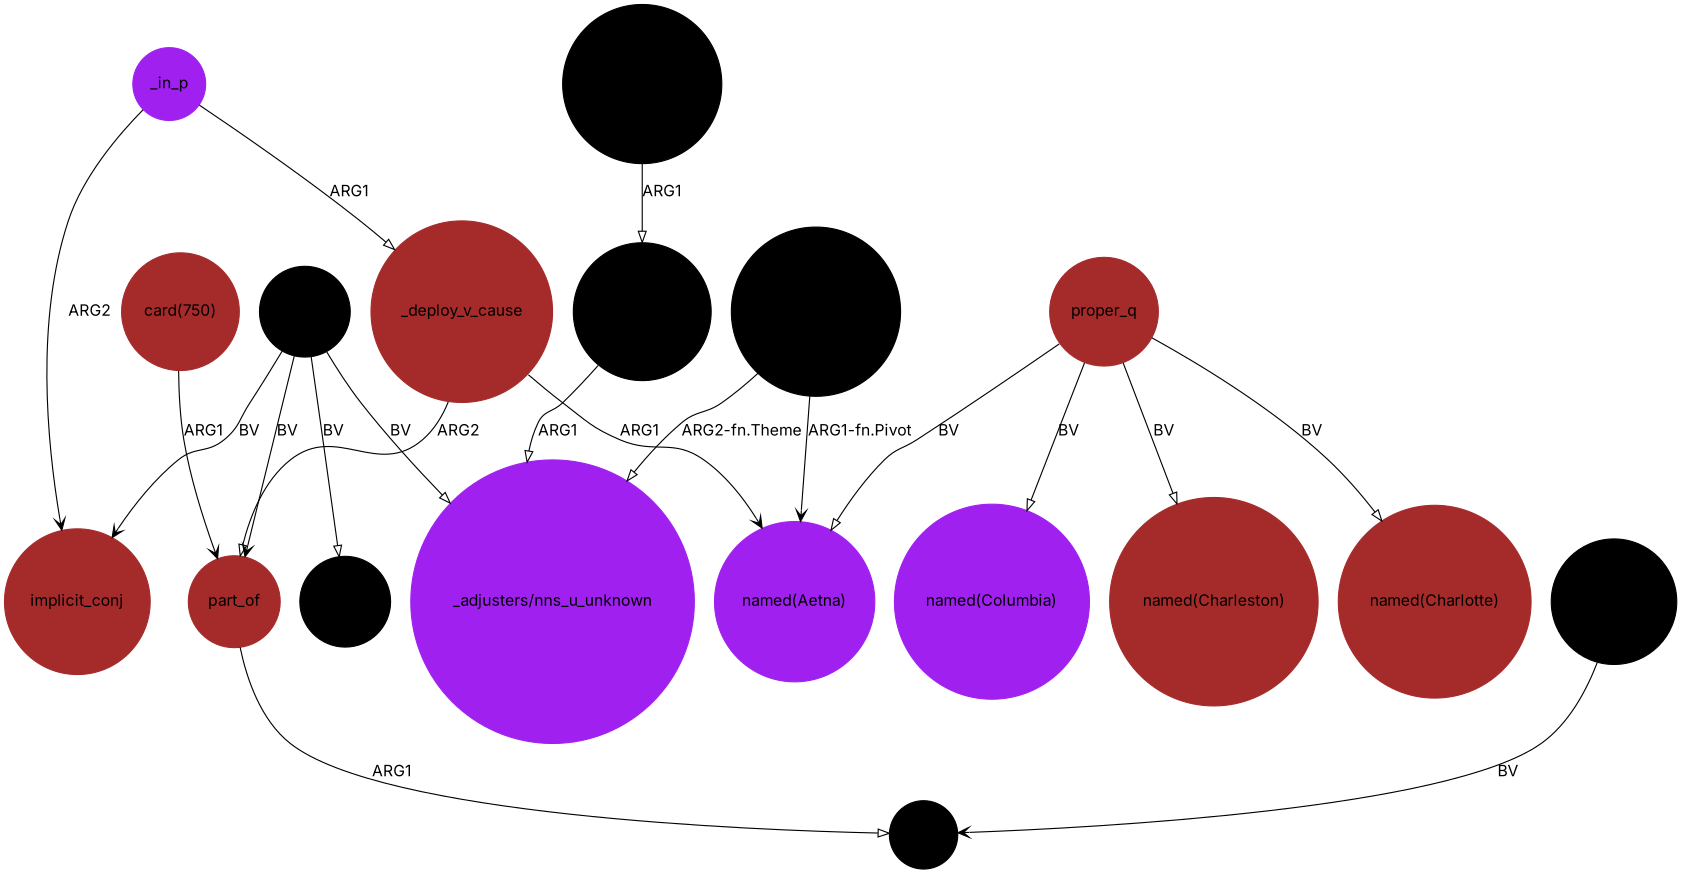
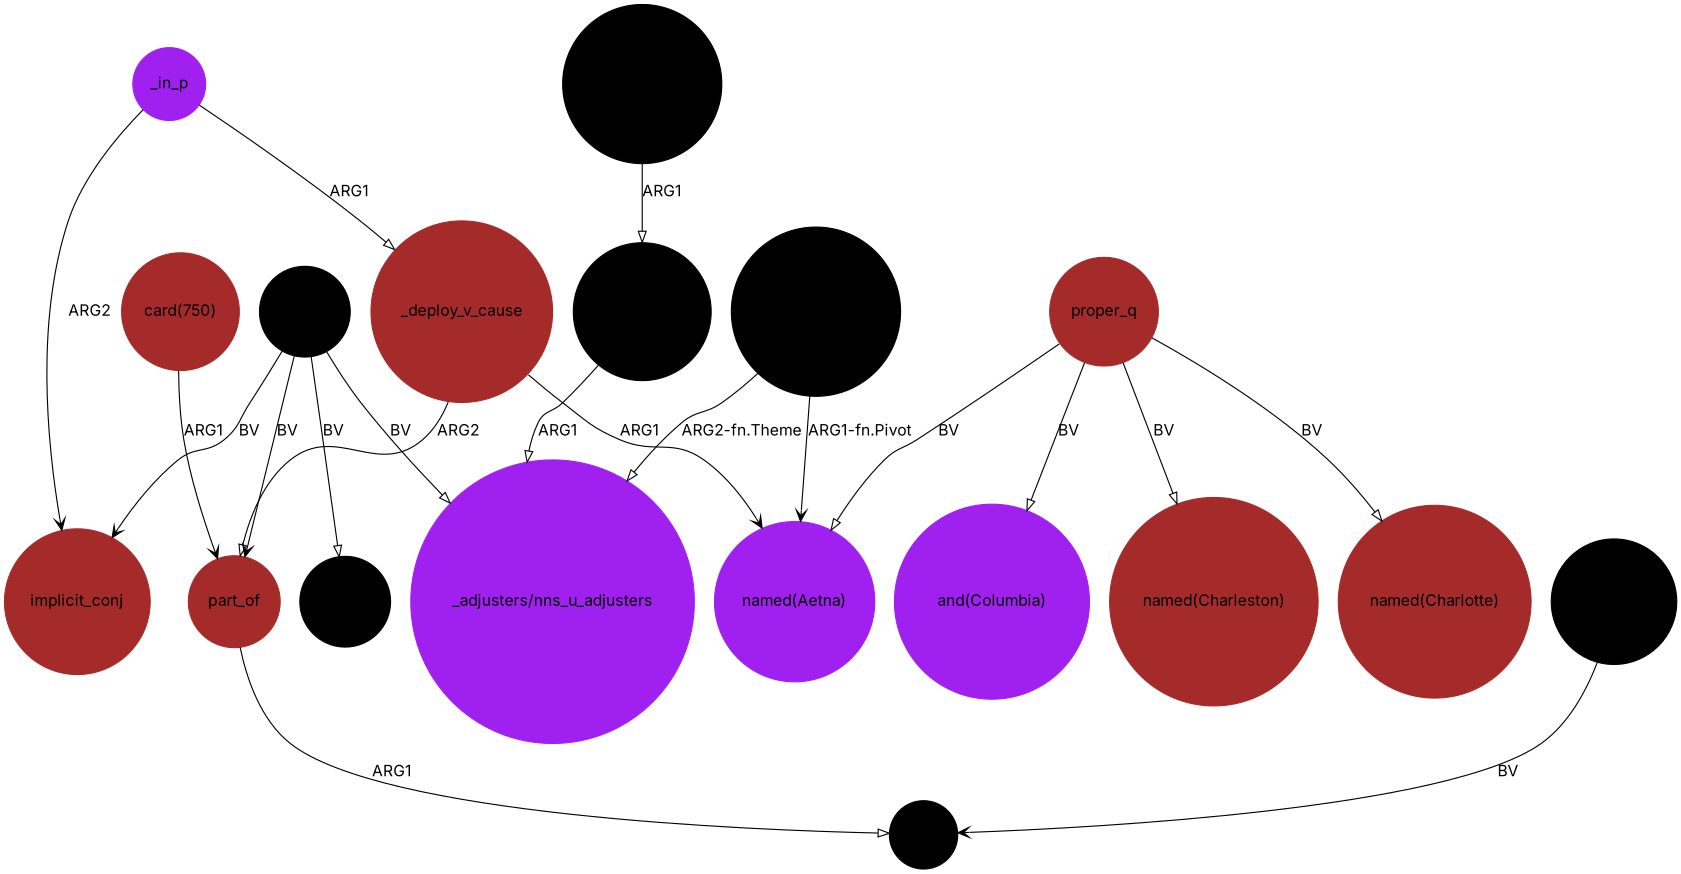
node "_adjusters/nns_u_unknown": label "_adjusters/nns_u_unknown" -> "_adjusters/nns_u_adjusters"
node "named(Columbia)": label "named(Columbia)" -> "and(Columbia)"
